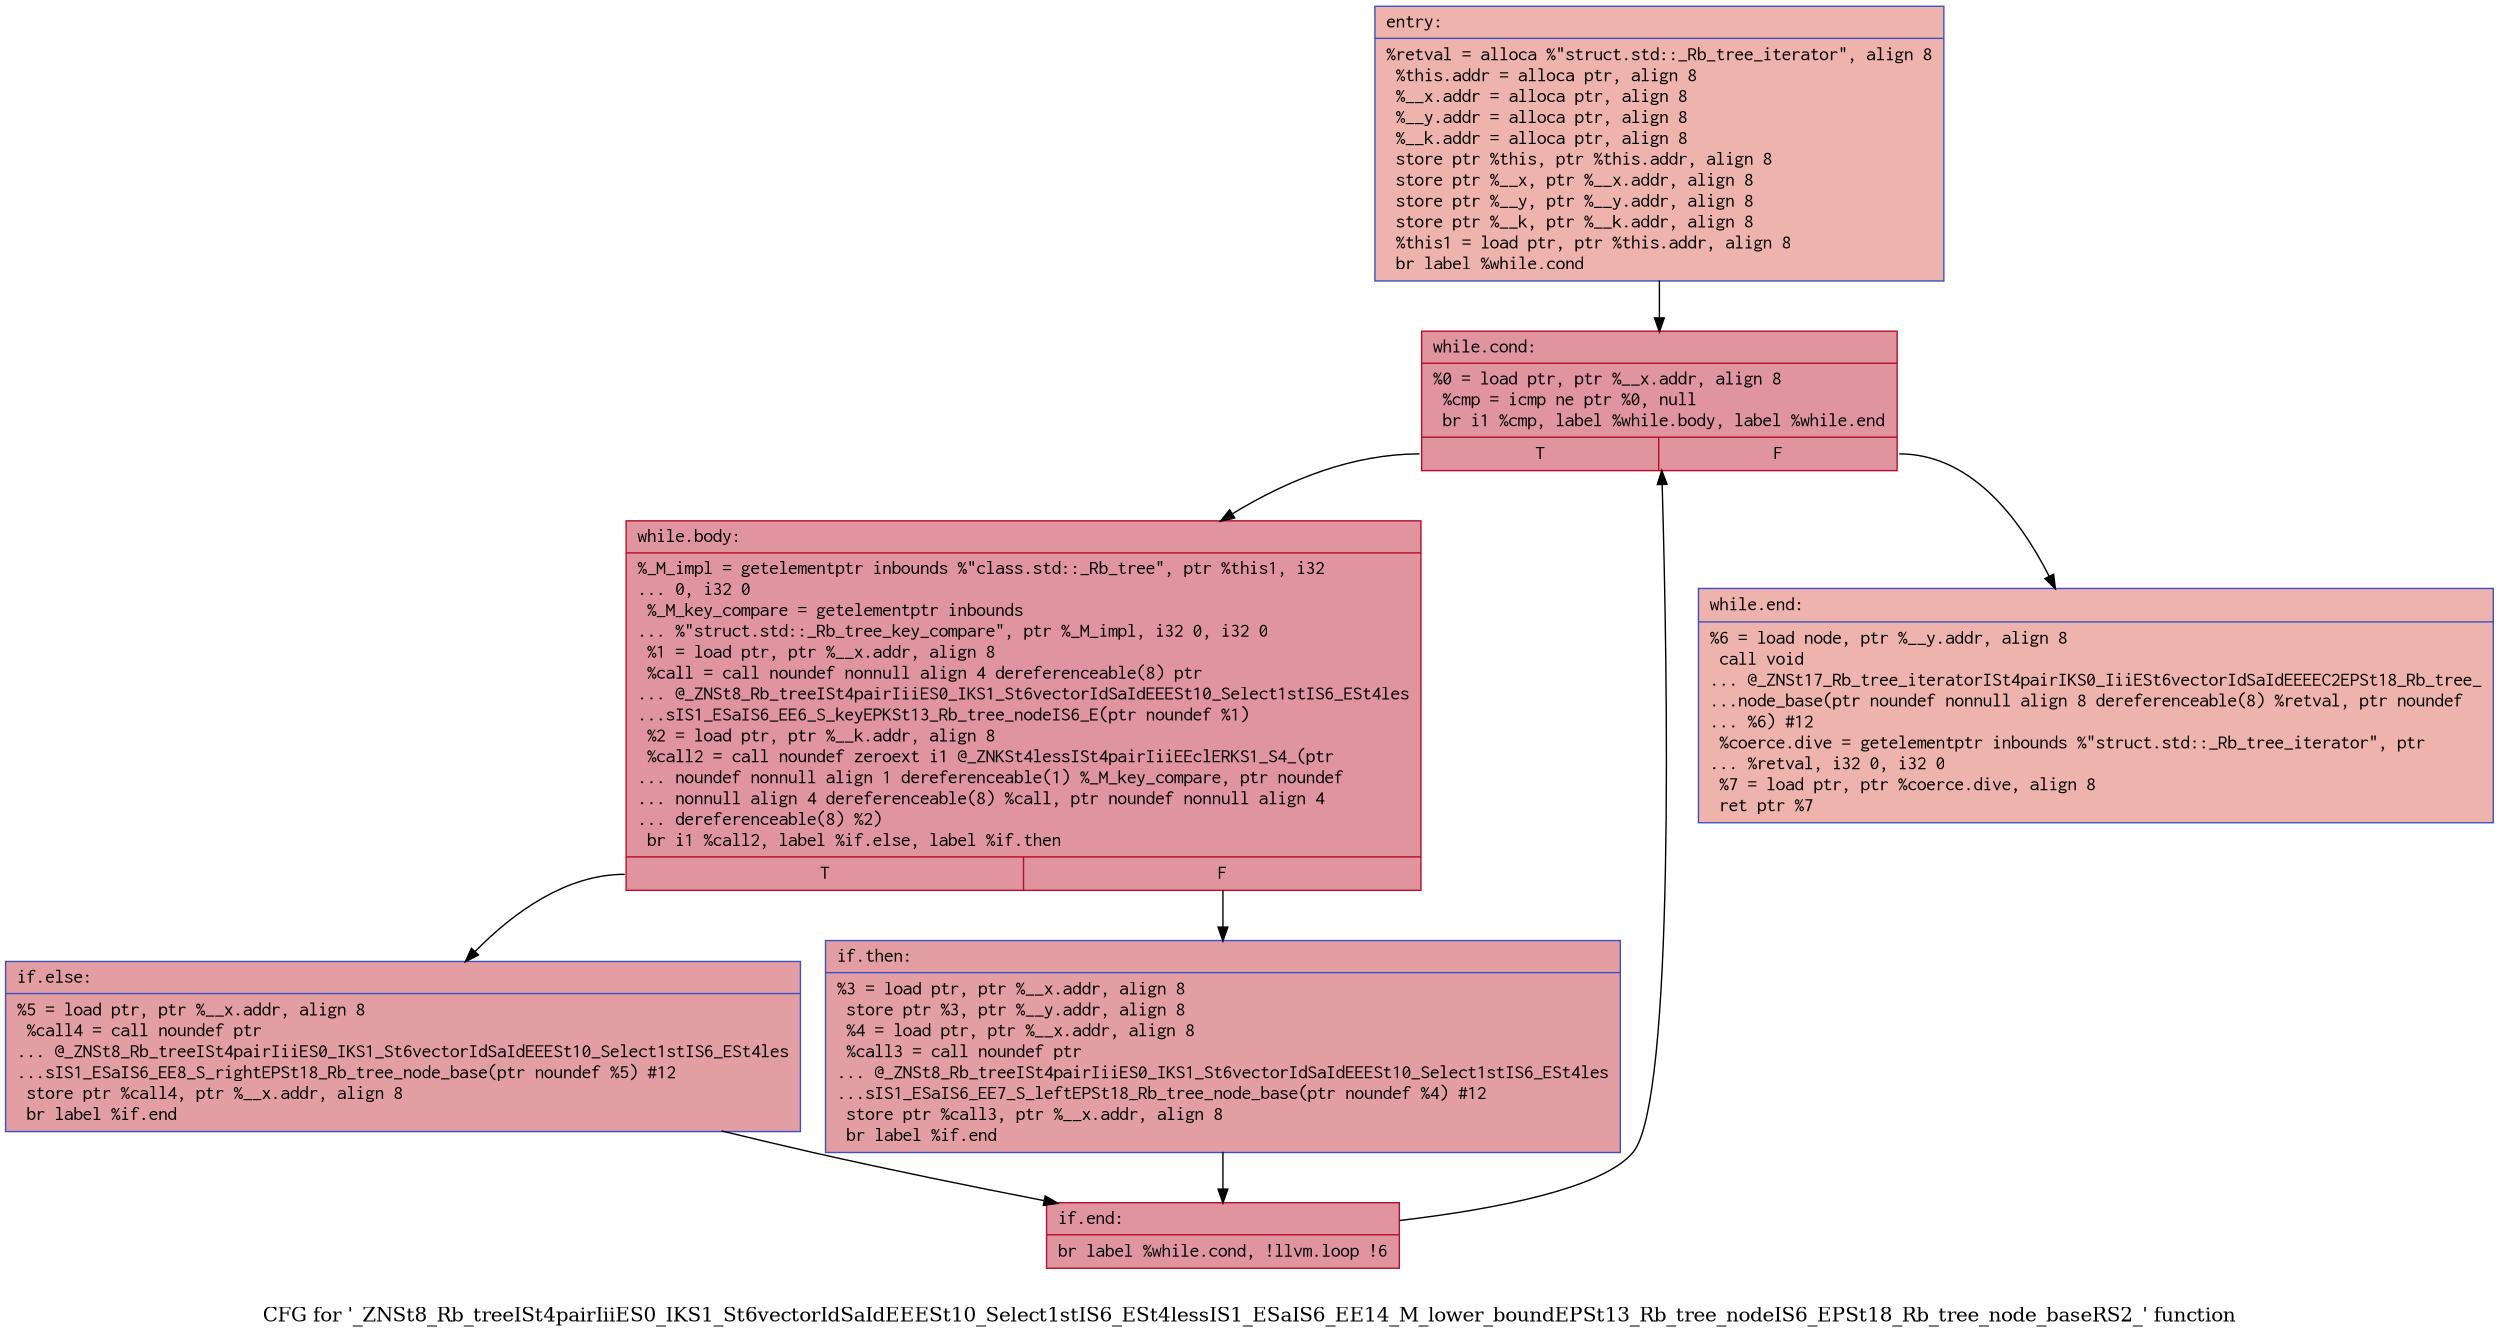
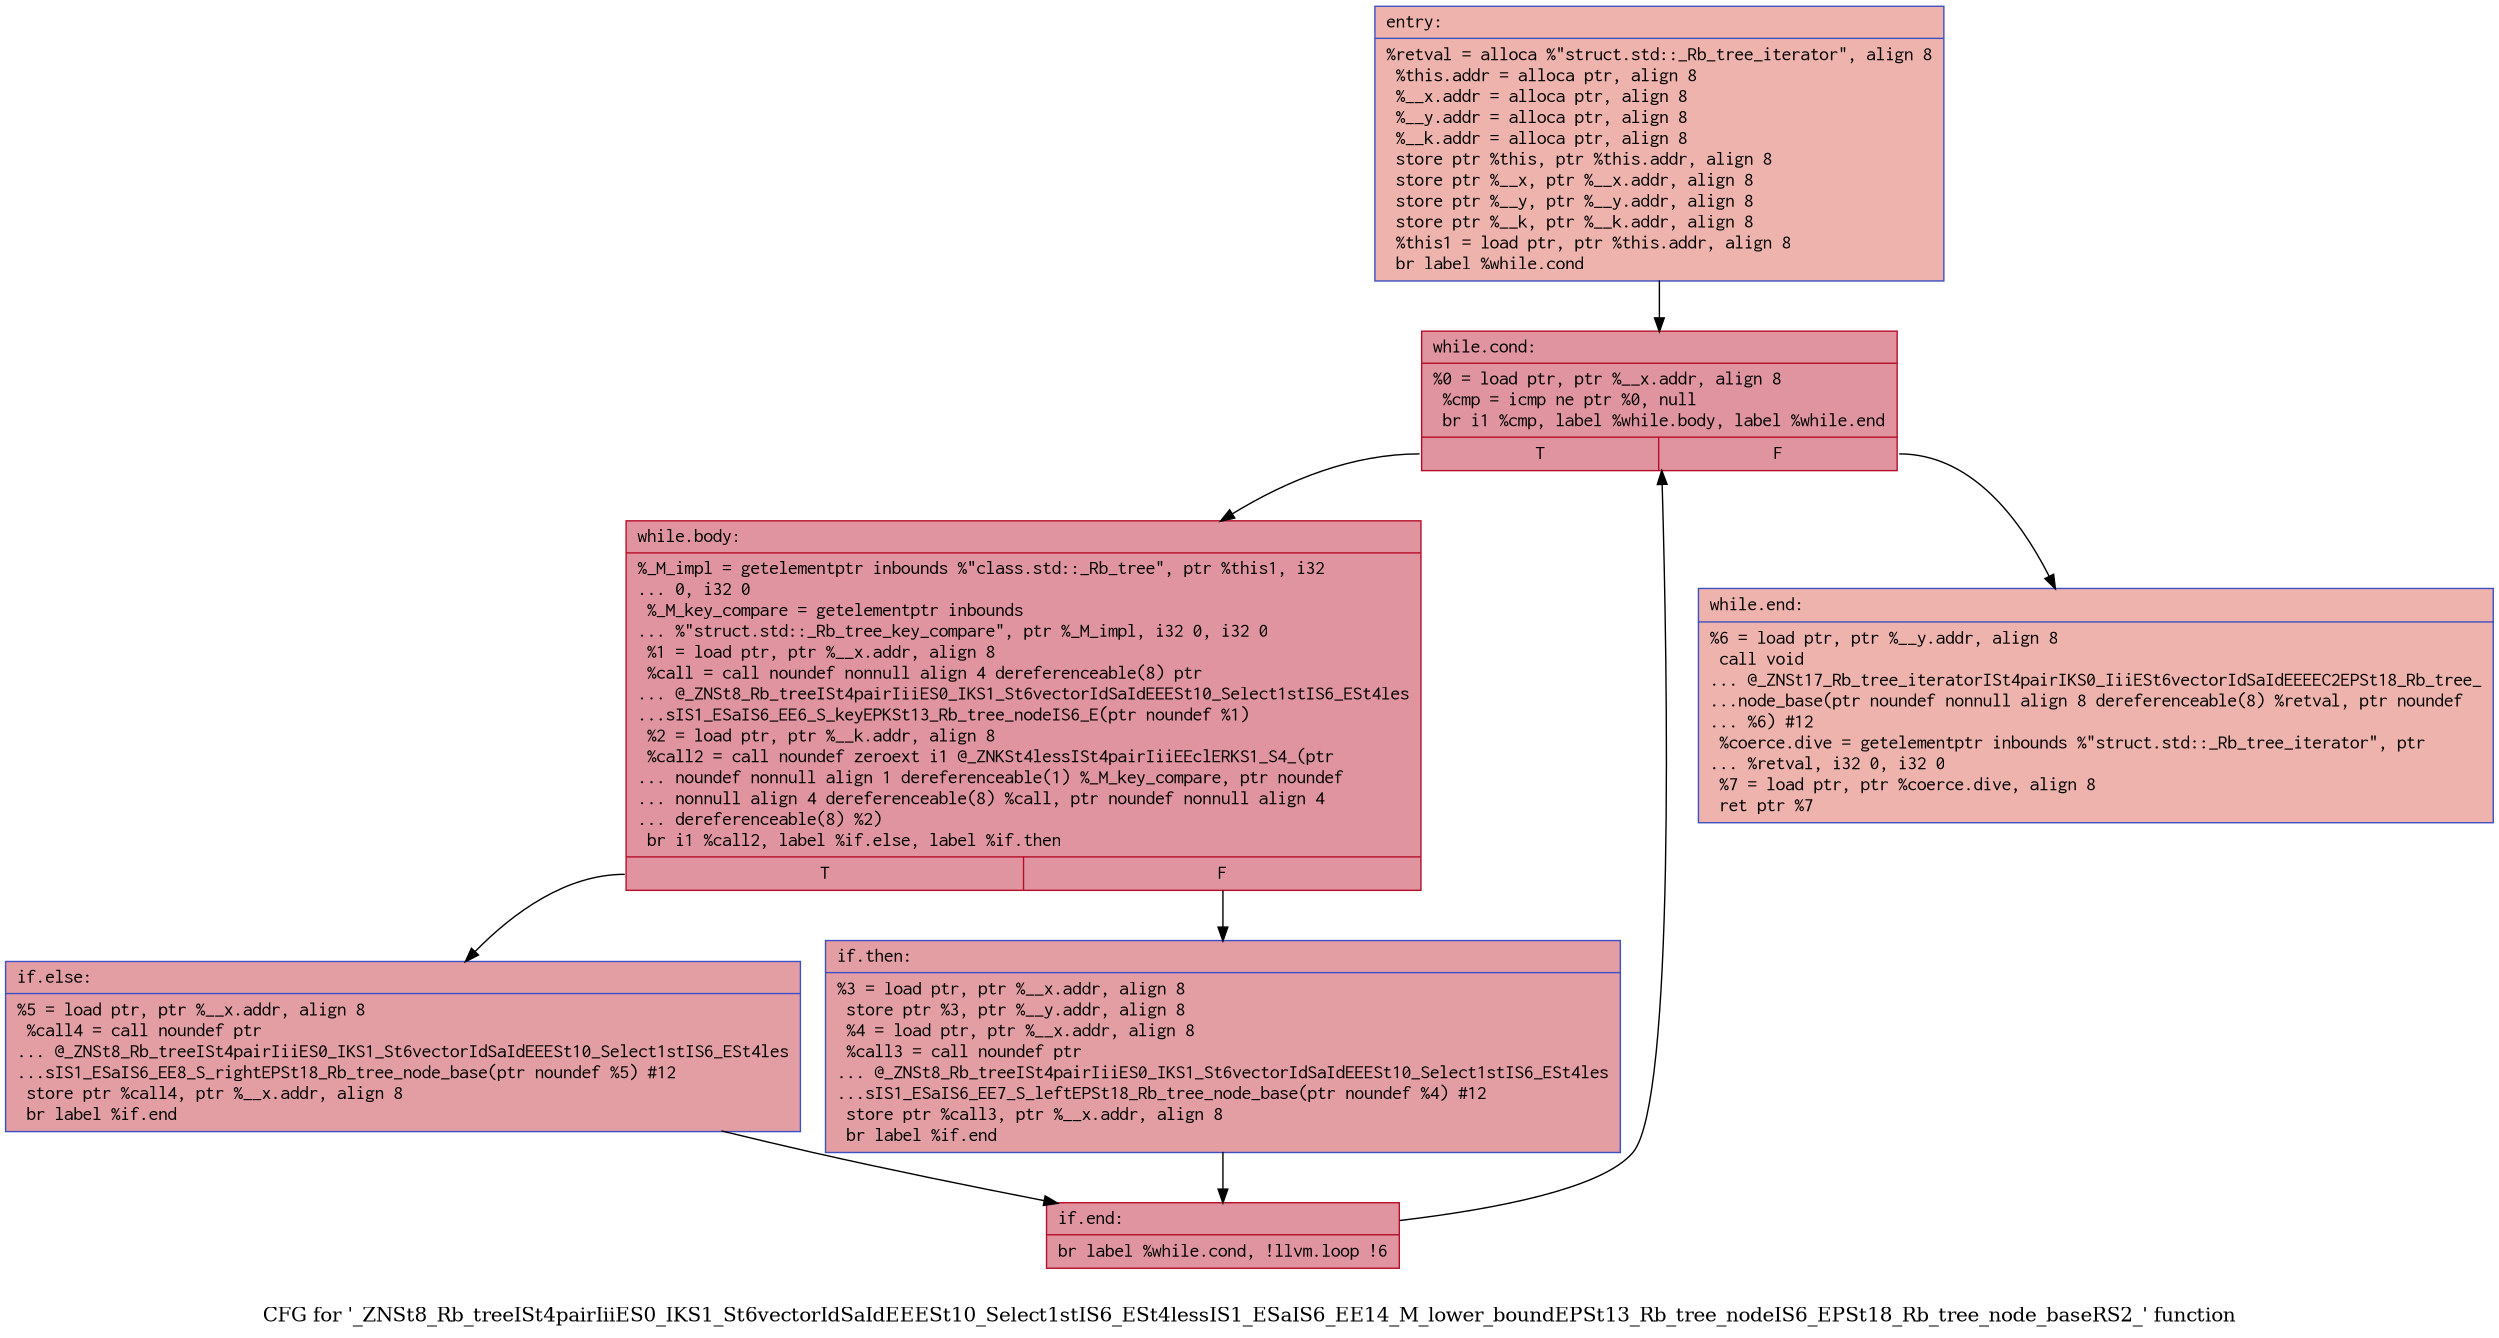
node "while.end:": text "%6 = load node, ptr %__y.addr, align 8" -> "%6 = load ptr, ptr %__y.addr, align 8"
